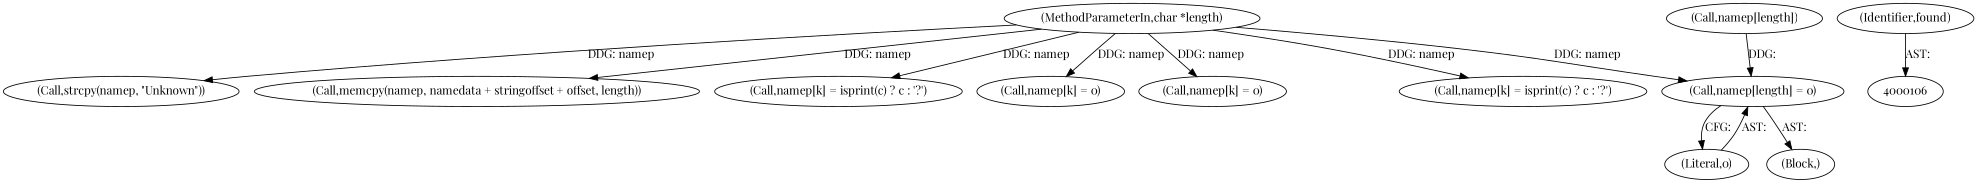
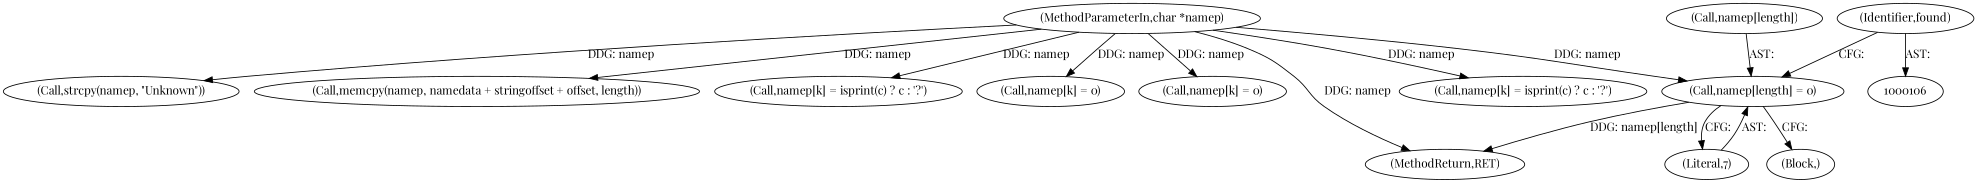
node "(MethodParameterIn,char *length)": label "(MethodParameterIn,char *length)" -> "(MethodParameterIn,char *namep)"
edge "(Identifier,found)" -> "(Call,namep[length] = 0)": added, label "CFG:"
edge "(Call,namep[length])" -> "(Call,namep[length] = 0)": label "DDG: " -> "AST: "
node "4000106": label "4000106" -> "1000106"
edge "(Call,namep[length] = 0)" -> "(Block,)": label "AST: " -> "CFG: "
node "(MethodReturn,RET)": added
node "(Literal,0)": label "(Literal,0)" -> "(Literal,7)"
